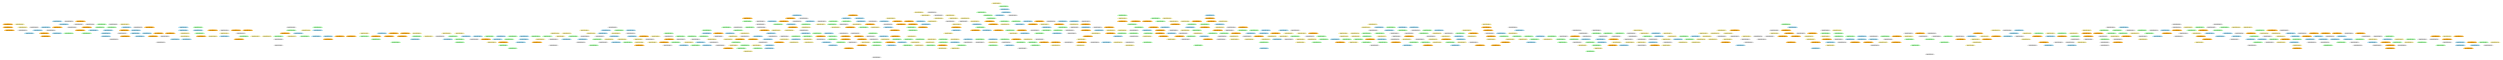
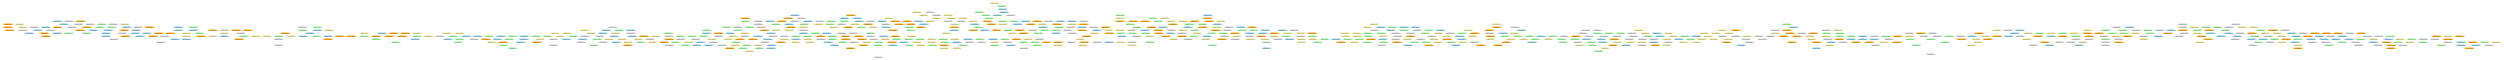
node "DOROGOV_GRAPH_NODE_833": added
node "DOROGOV_GRAPH_NODE_693": fillcolor skyblue -> orange
node "DOROGOV_GRAPH_NODE_344": removed
